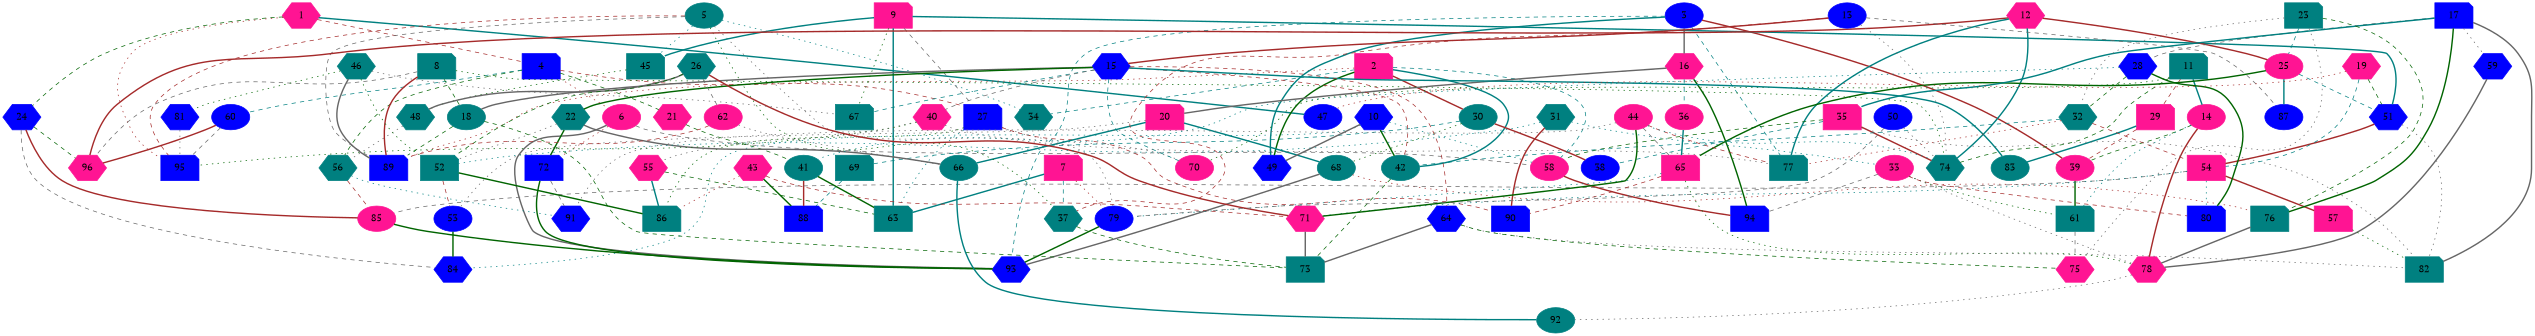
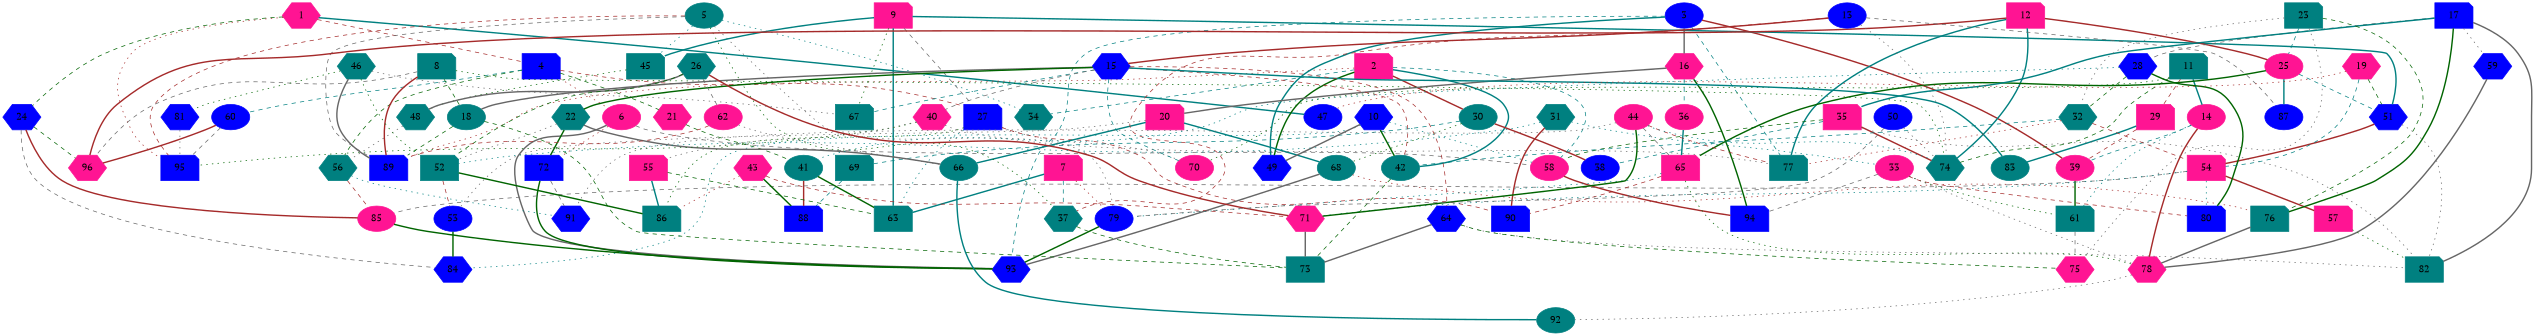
node "12": shape hexagon -> note
edge "14" -- "39": color darkgreen -> teal
node "55": shape hexagon -> note
